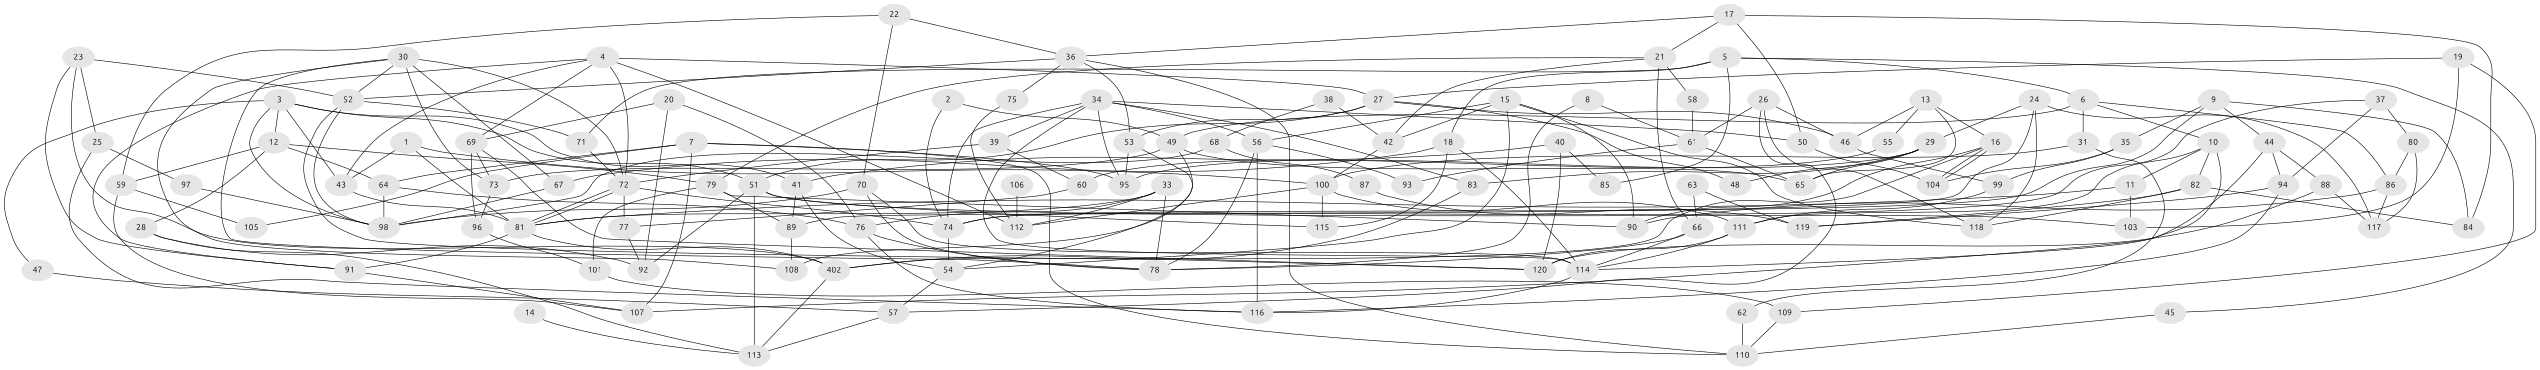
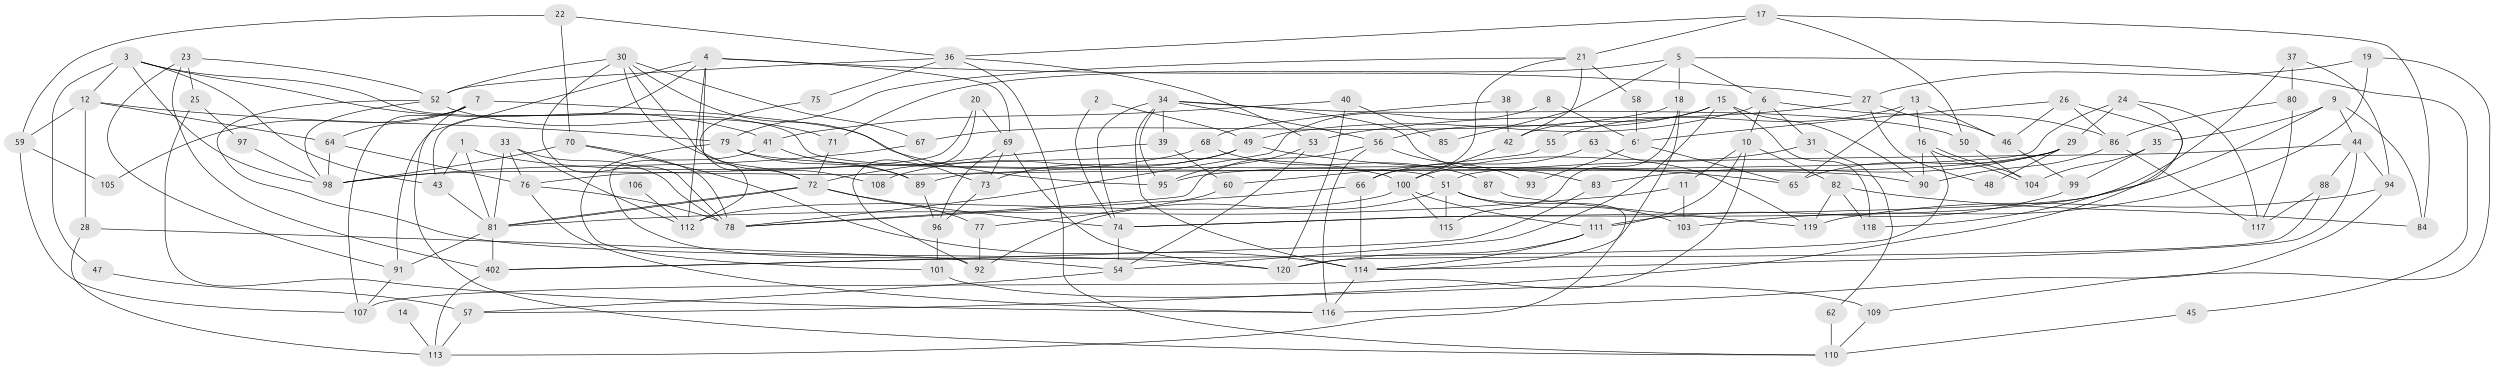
edge "27" -- "51": now "44" -- "51"
edge "26" -- "118": now "26" -- "86"
edge "89" -- "108": now "89" -- "96"
